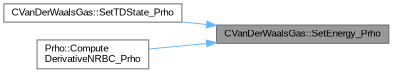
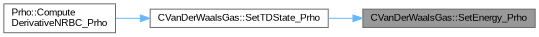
edge "Prho::Compute DerivativeNRBC_Prho" -> "CVanDerWaalsGas::SetEnergy_Prho": now "Prho::Compute DerivativeNRBC_Prho" -> "CVanDerWaalsGas::SetTDState_Prho"
